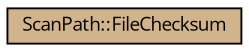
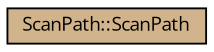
node "ScanPath::FileChecksum": label "ScanPath::FileChecksum" -> "ScanPath::ScanPath"
